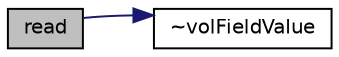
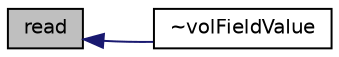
edge "read" -> "~volFieldValue": reversed
